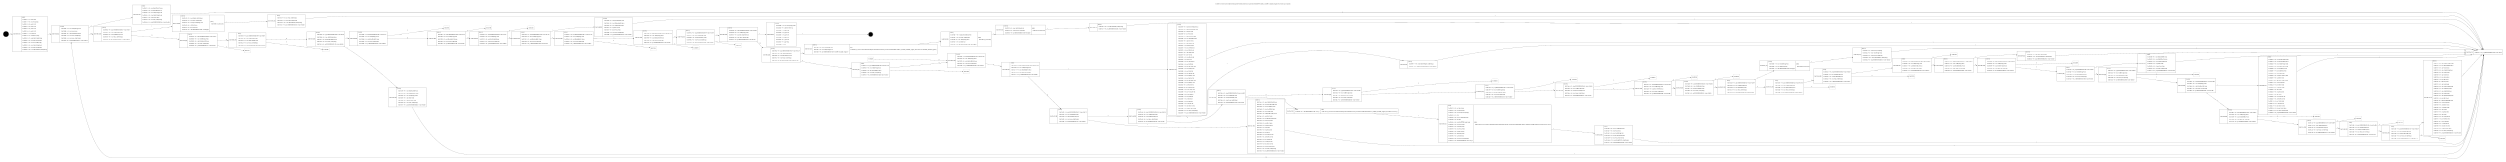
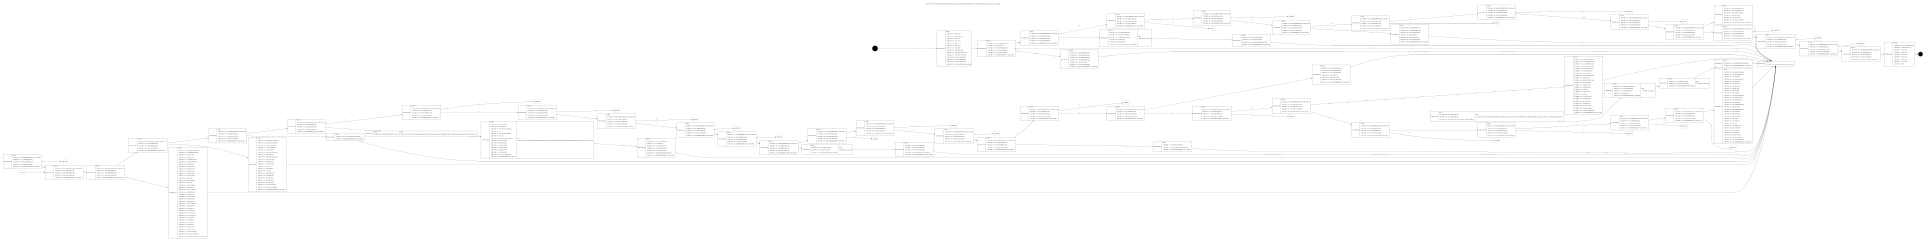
node "0x4019b2 [28]": removed
